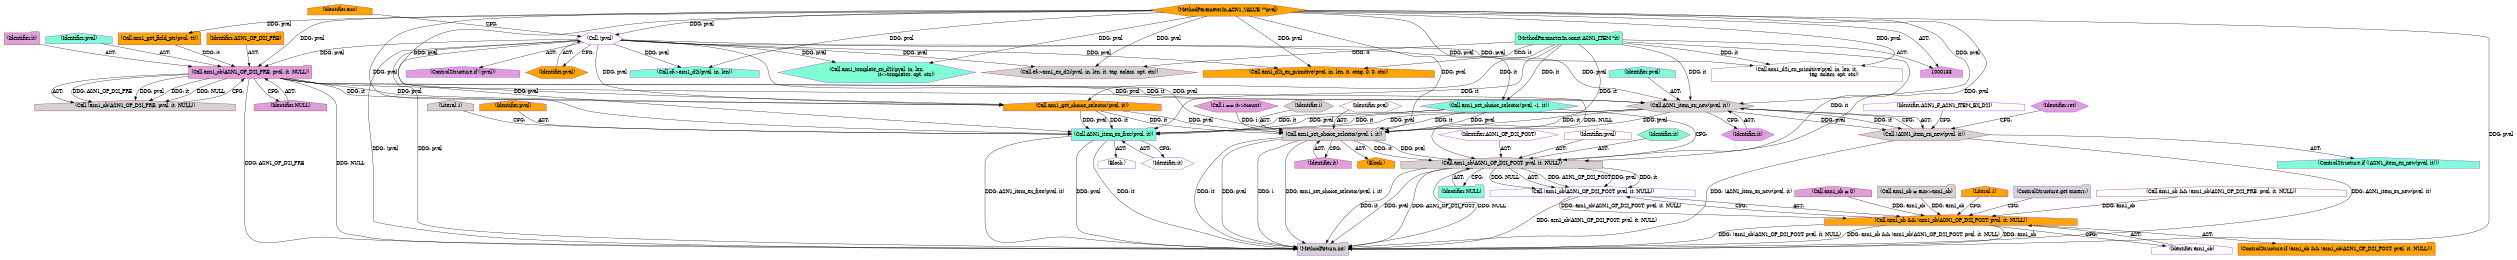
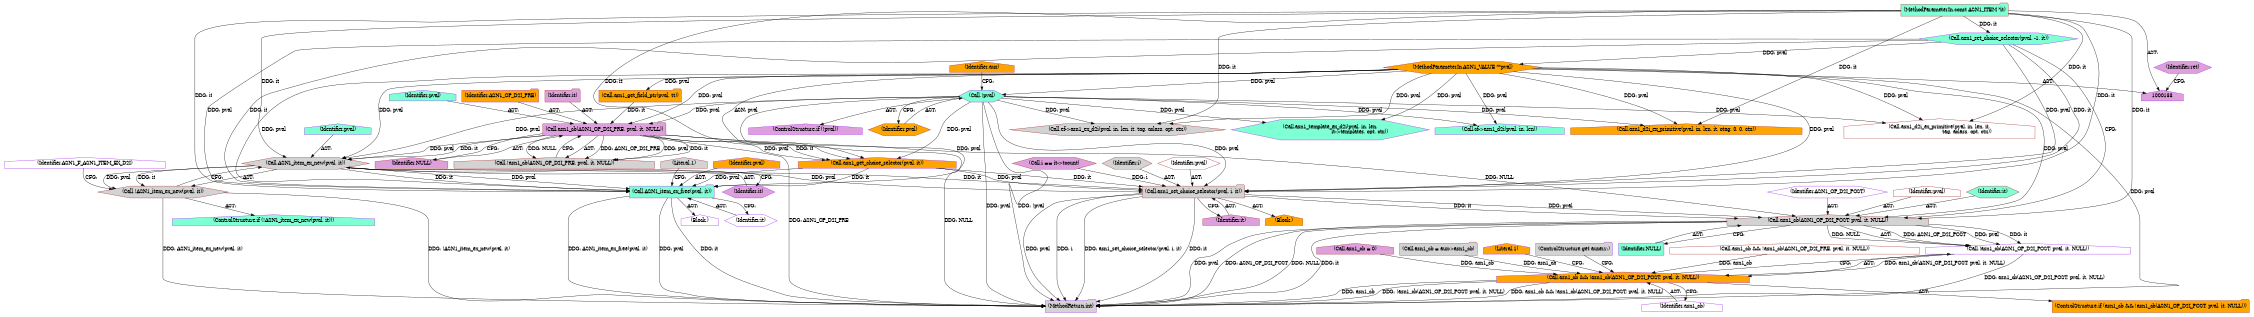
edge "(MethodParameterIn,ASN1_VALUE **pval)" -> "(Call,asn1_set_choice_selector(pval, -1, it))": reversed
node "(Call,!pval)": fillcolor white -> aquamarine
edge "(MethodParameterIn,ASN1_VALUE **pval)" -> "(Call,asn1_get_choice_selector(pval, it))": label "DDG: pval" -> "ASN: pval"
edge "(Identifier,ret)" -> "(Call,!ASN1_item_ex_new(pval, it))": now "(Identifier,ret)" -> "1000133"
